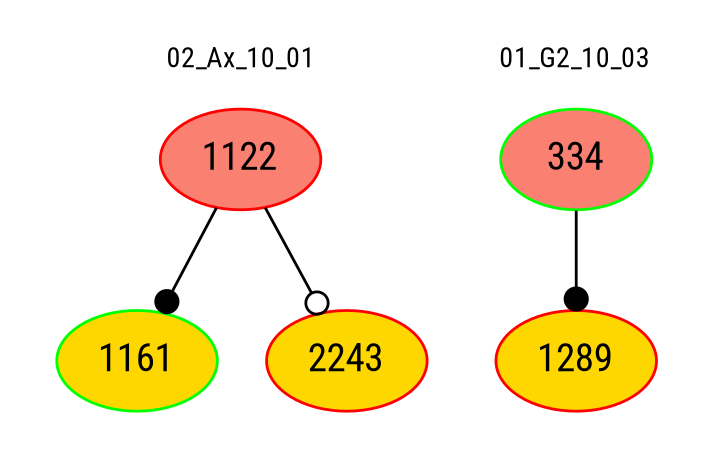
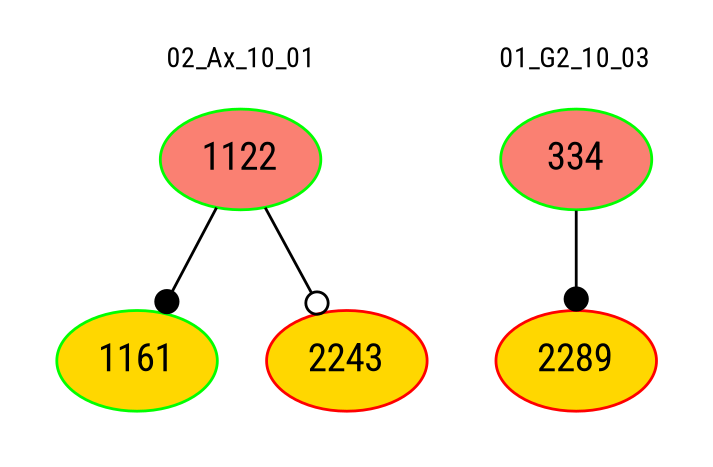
node "1122": color red -> green
node "1289": label "1289" -> "2289"
